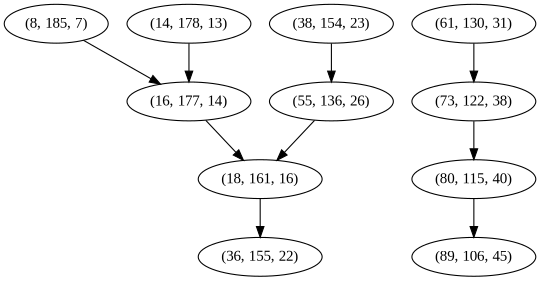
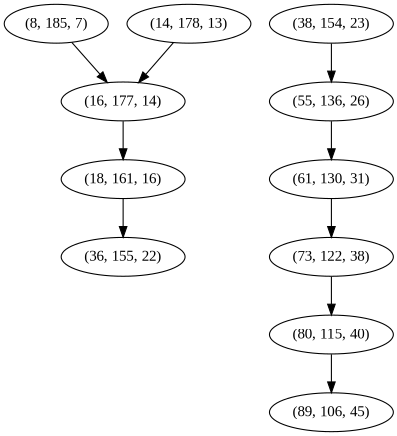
edge "(55, 136, 26)" -> "(18, 161, 16)": now "(55, 136, 26)" -> "(61, 130, 31)"
